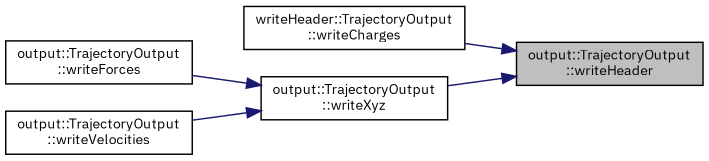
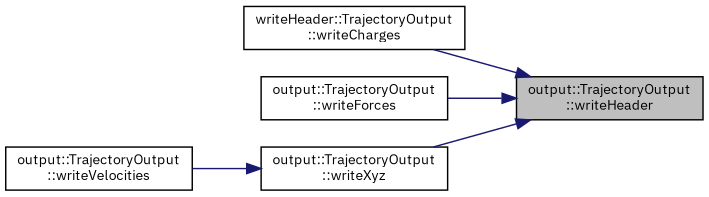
edge "output::TrajectoryOutput ::writeForces" -> "output::TrajectoryOutput ::writeXyz": now "output::TrajectoryOutput ::writeForces" -> "output::TrajectoryOutput ::writeHeader"
